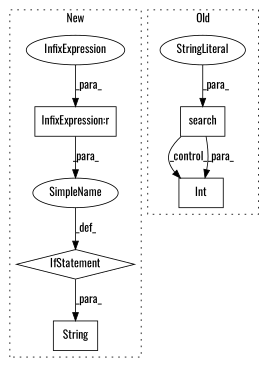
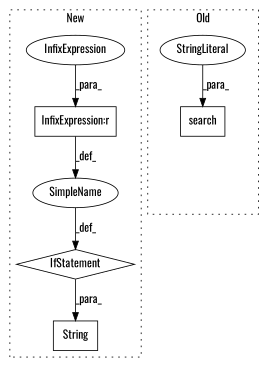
edge "InfixExpression:r" -> "SimpleName": label "_para_" -> "_def_"
node "Int": removed
